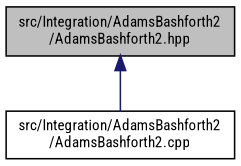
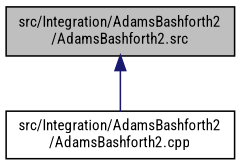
node "src/Integration/AdamsBashforth2 /AdamsBashforth2.hpp": label "src/Integration/AdamsBashforth2 /AdamsBashforth2.hpp" -> "src/Integration/AdamsBashforth2 /AdamsBashforth2.src"
